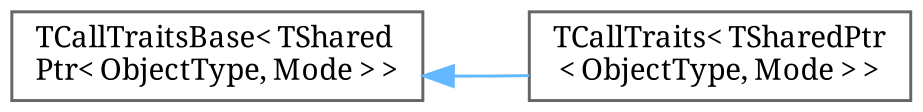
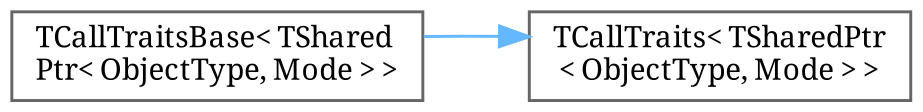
edge "TCallTraits< TSharedPtr < ObjectType, Mode > >" -> "TCallTraitsBase< TShared Ptr< ObjectType, Mode > >": reversed
